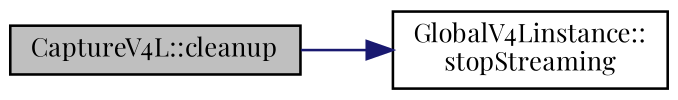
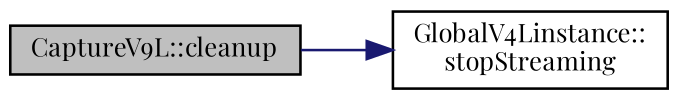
node "CaptureV4L::cleanup": label "CaptureV4L::cleanup" -> "CaptureV9L::cleanup"
